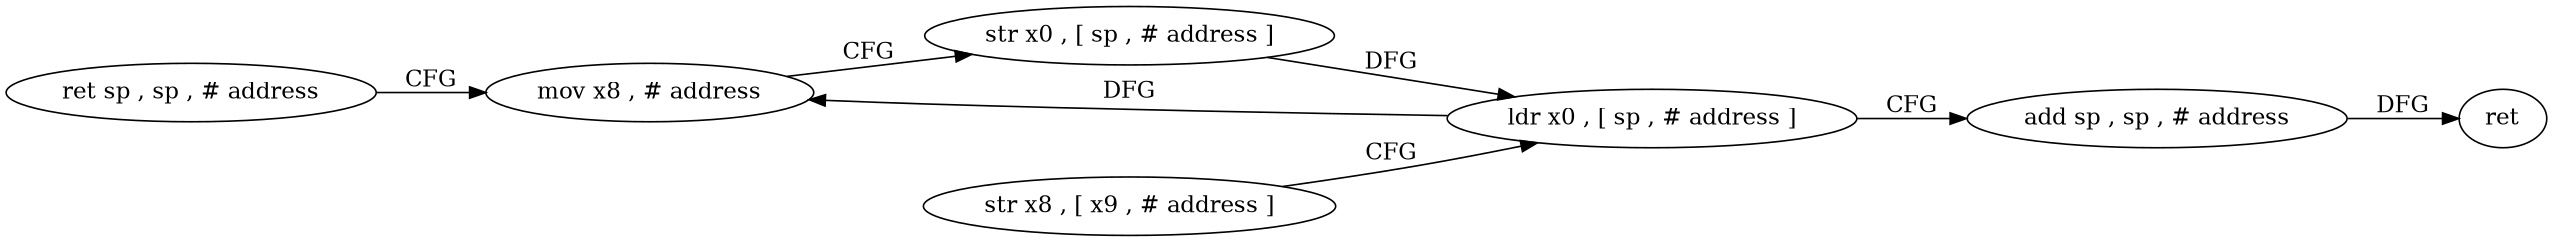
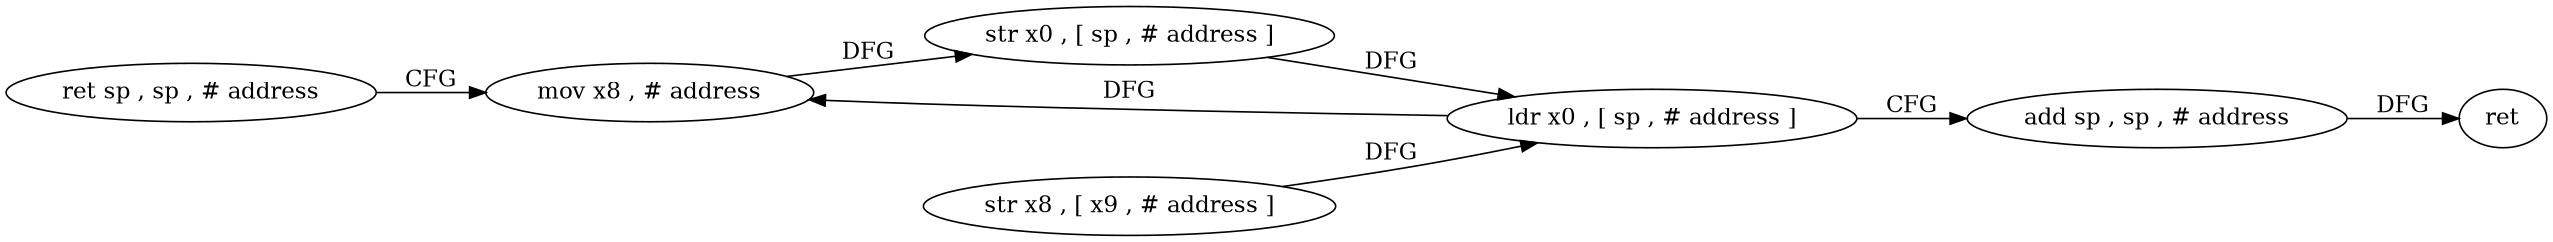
edge "mov x8 , # address" -> "str x0 , [ sp , # address ]": label "CFG" -> "DFG"
edge "str x8 , [ x9 , # address ]" -> "ldr x0 , [ sp , # address ]": label "CFG" -> "DFG"
